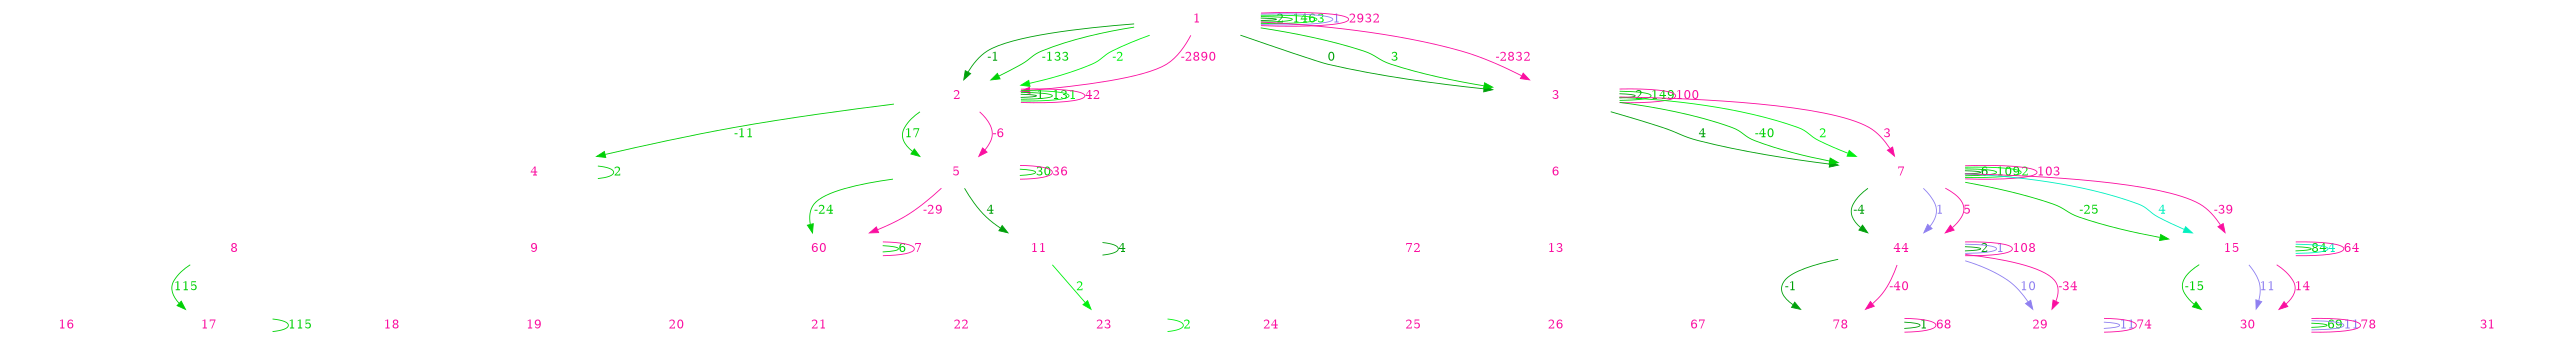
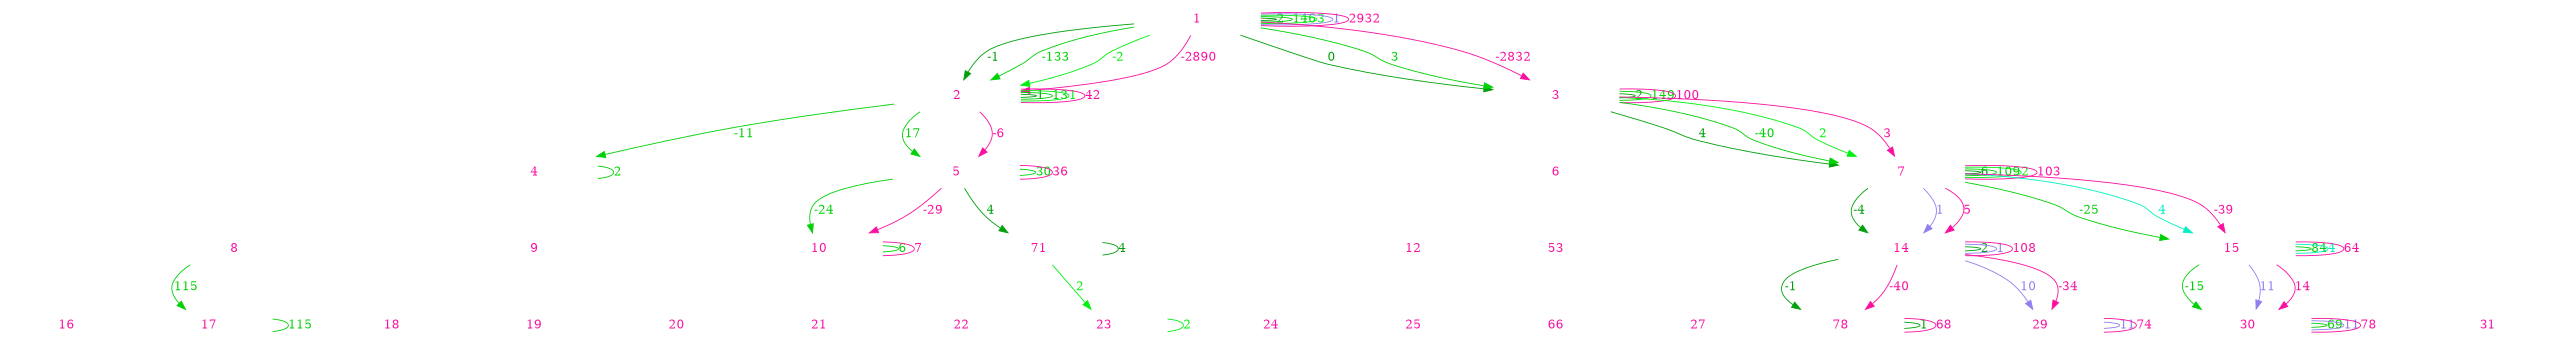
node "60": label "60" -> "10"
node "11": label "11" -> "71"
node "72": label "72" -> "12"
node "13": label "13" -> "53"
node "44": label "44" -> "14"
node "26": label "26" -> "66"
node "67": label "67" -> "27"
